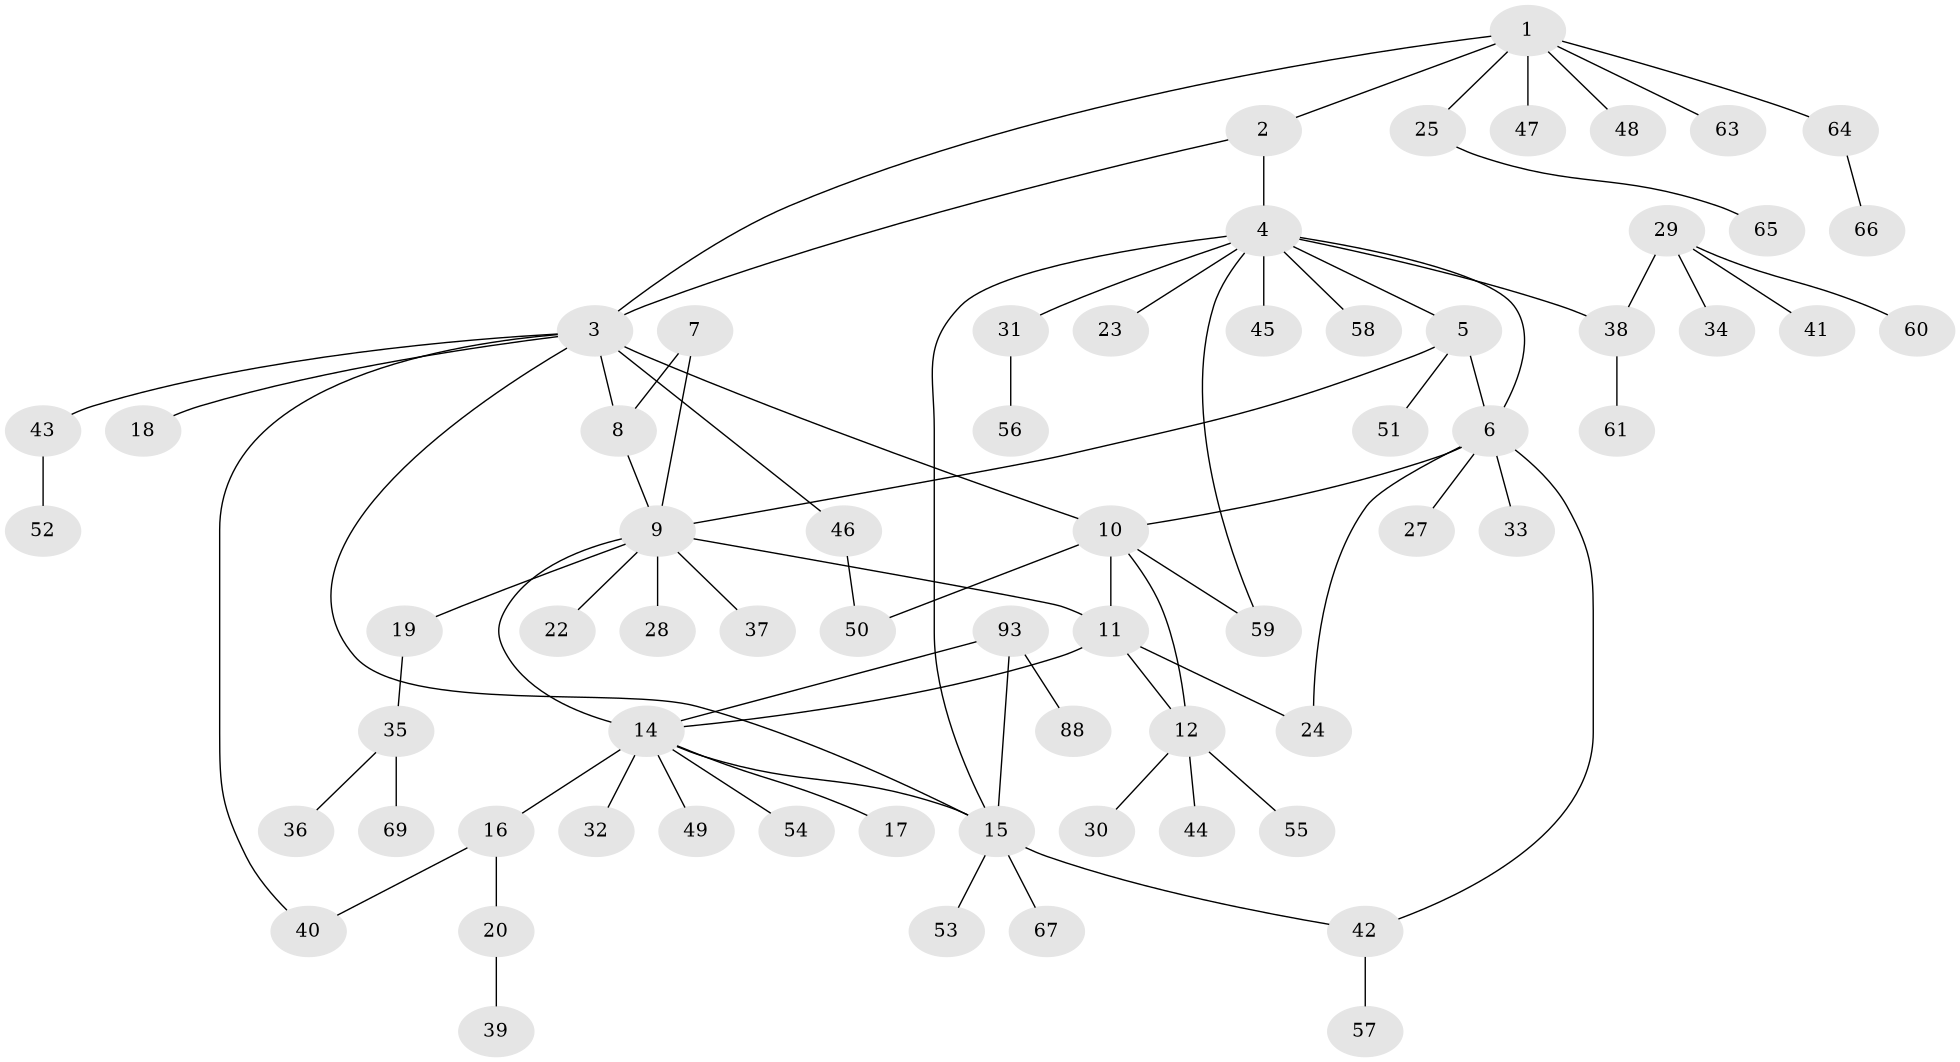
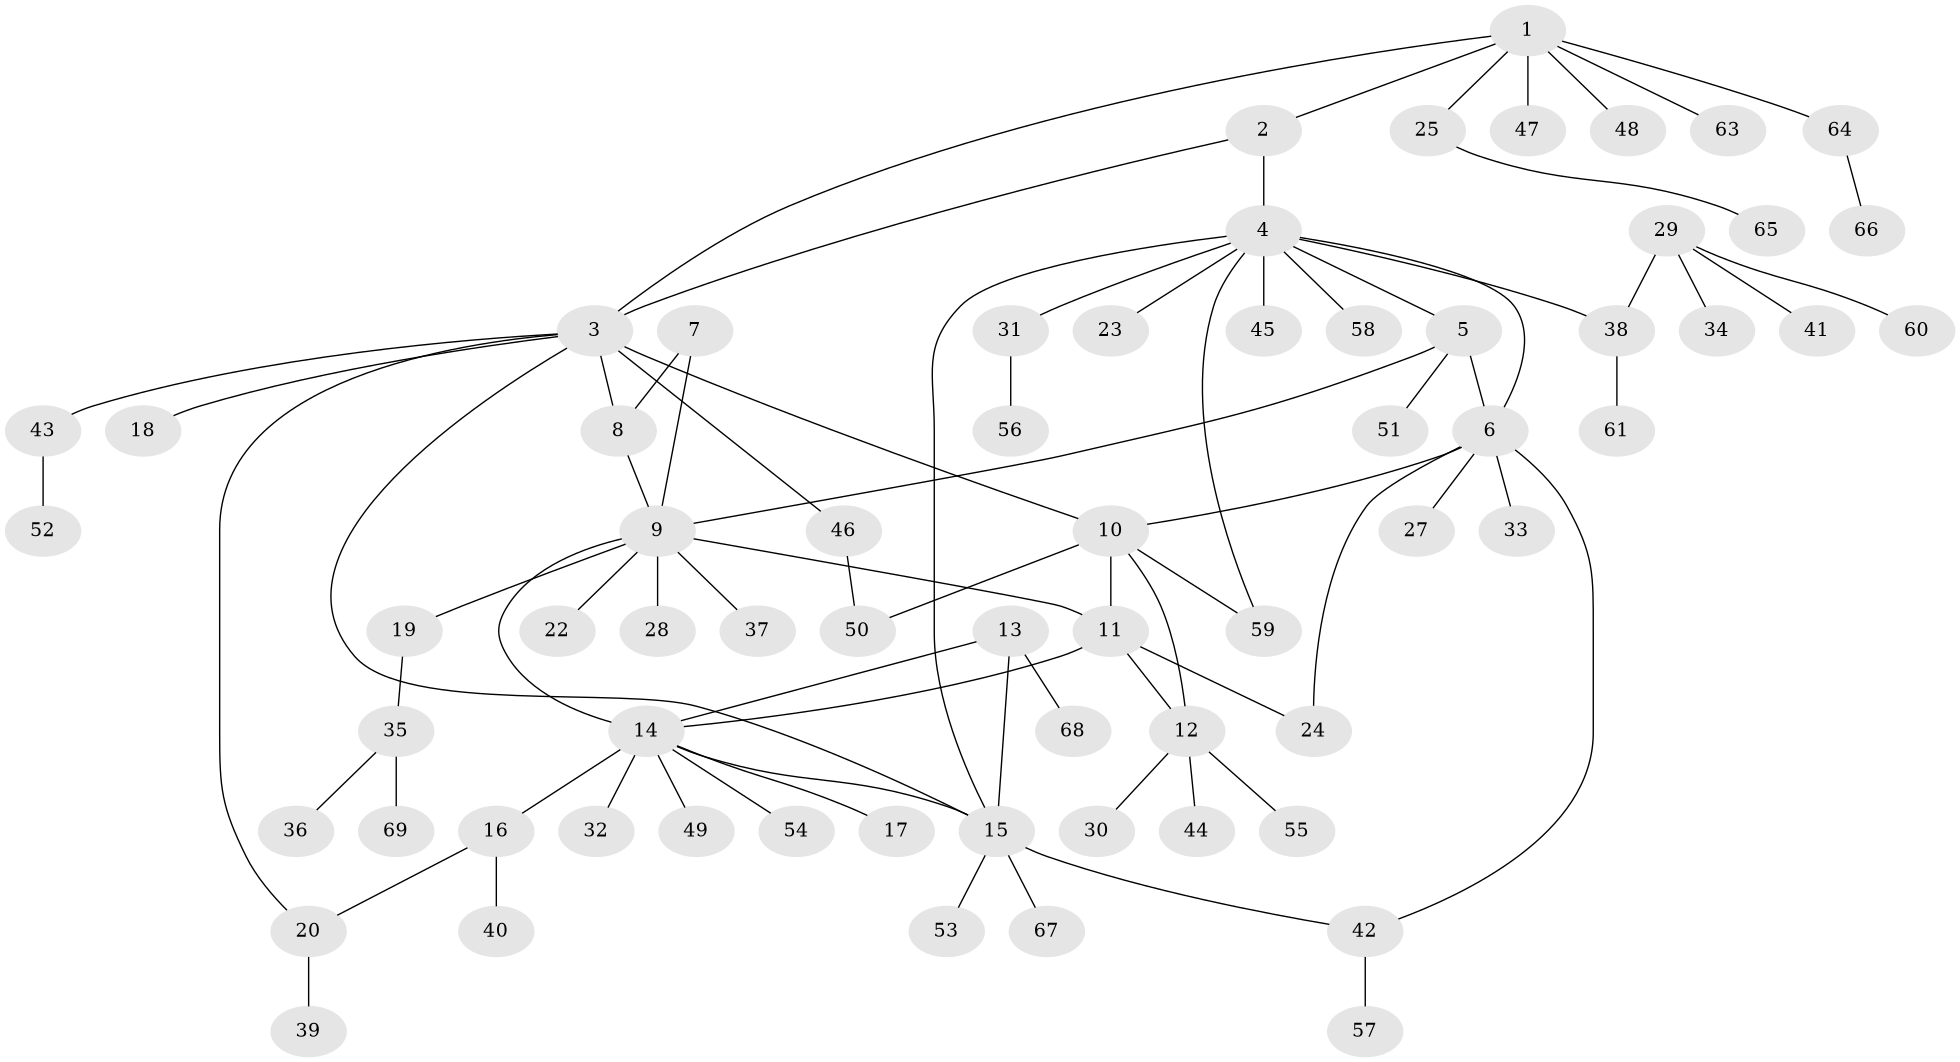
edge "3" -- "40": now "3" -- "20"
node "93": label "93" -> "13"
node "88": label "88" -> "68"
